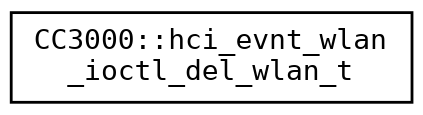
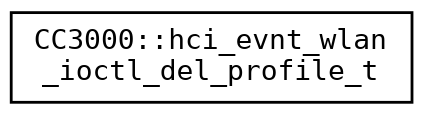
node "CC3000::hci_evnt_wlan _ioctl_del_wlan_t": label "CC3000::hci_evnt_wlan _ioctl_del_wlan_t" -> "CC3000::hci_evnt_wlan _ioctl_del_profile_t"
